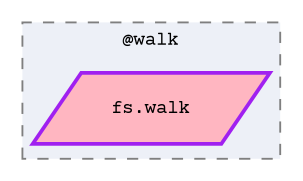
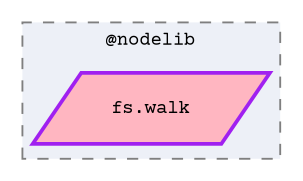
cluster "@walk": label "@walk" -> "@nodelib"
